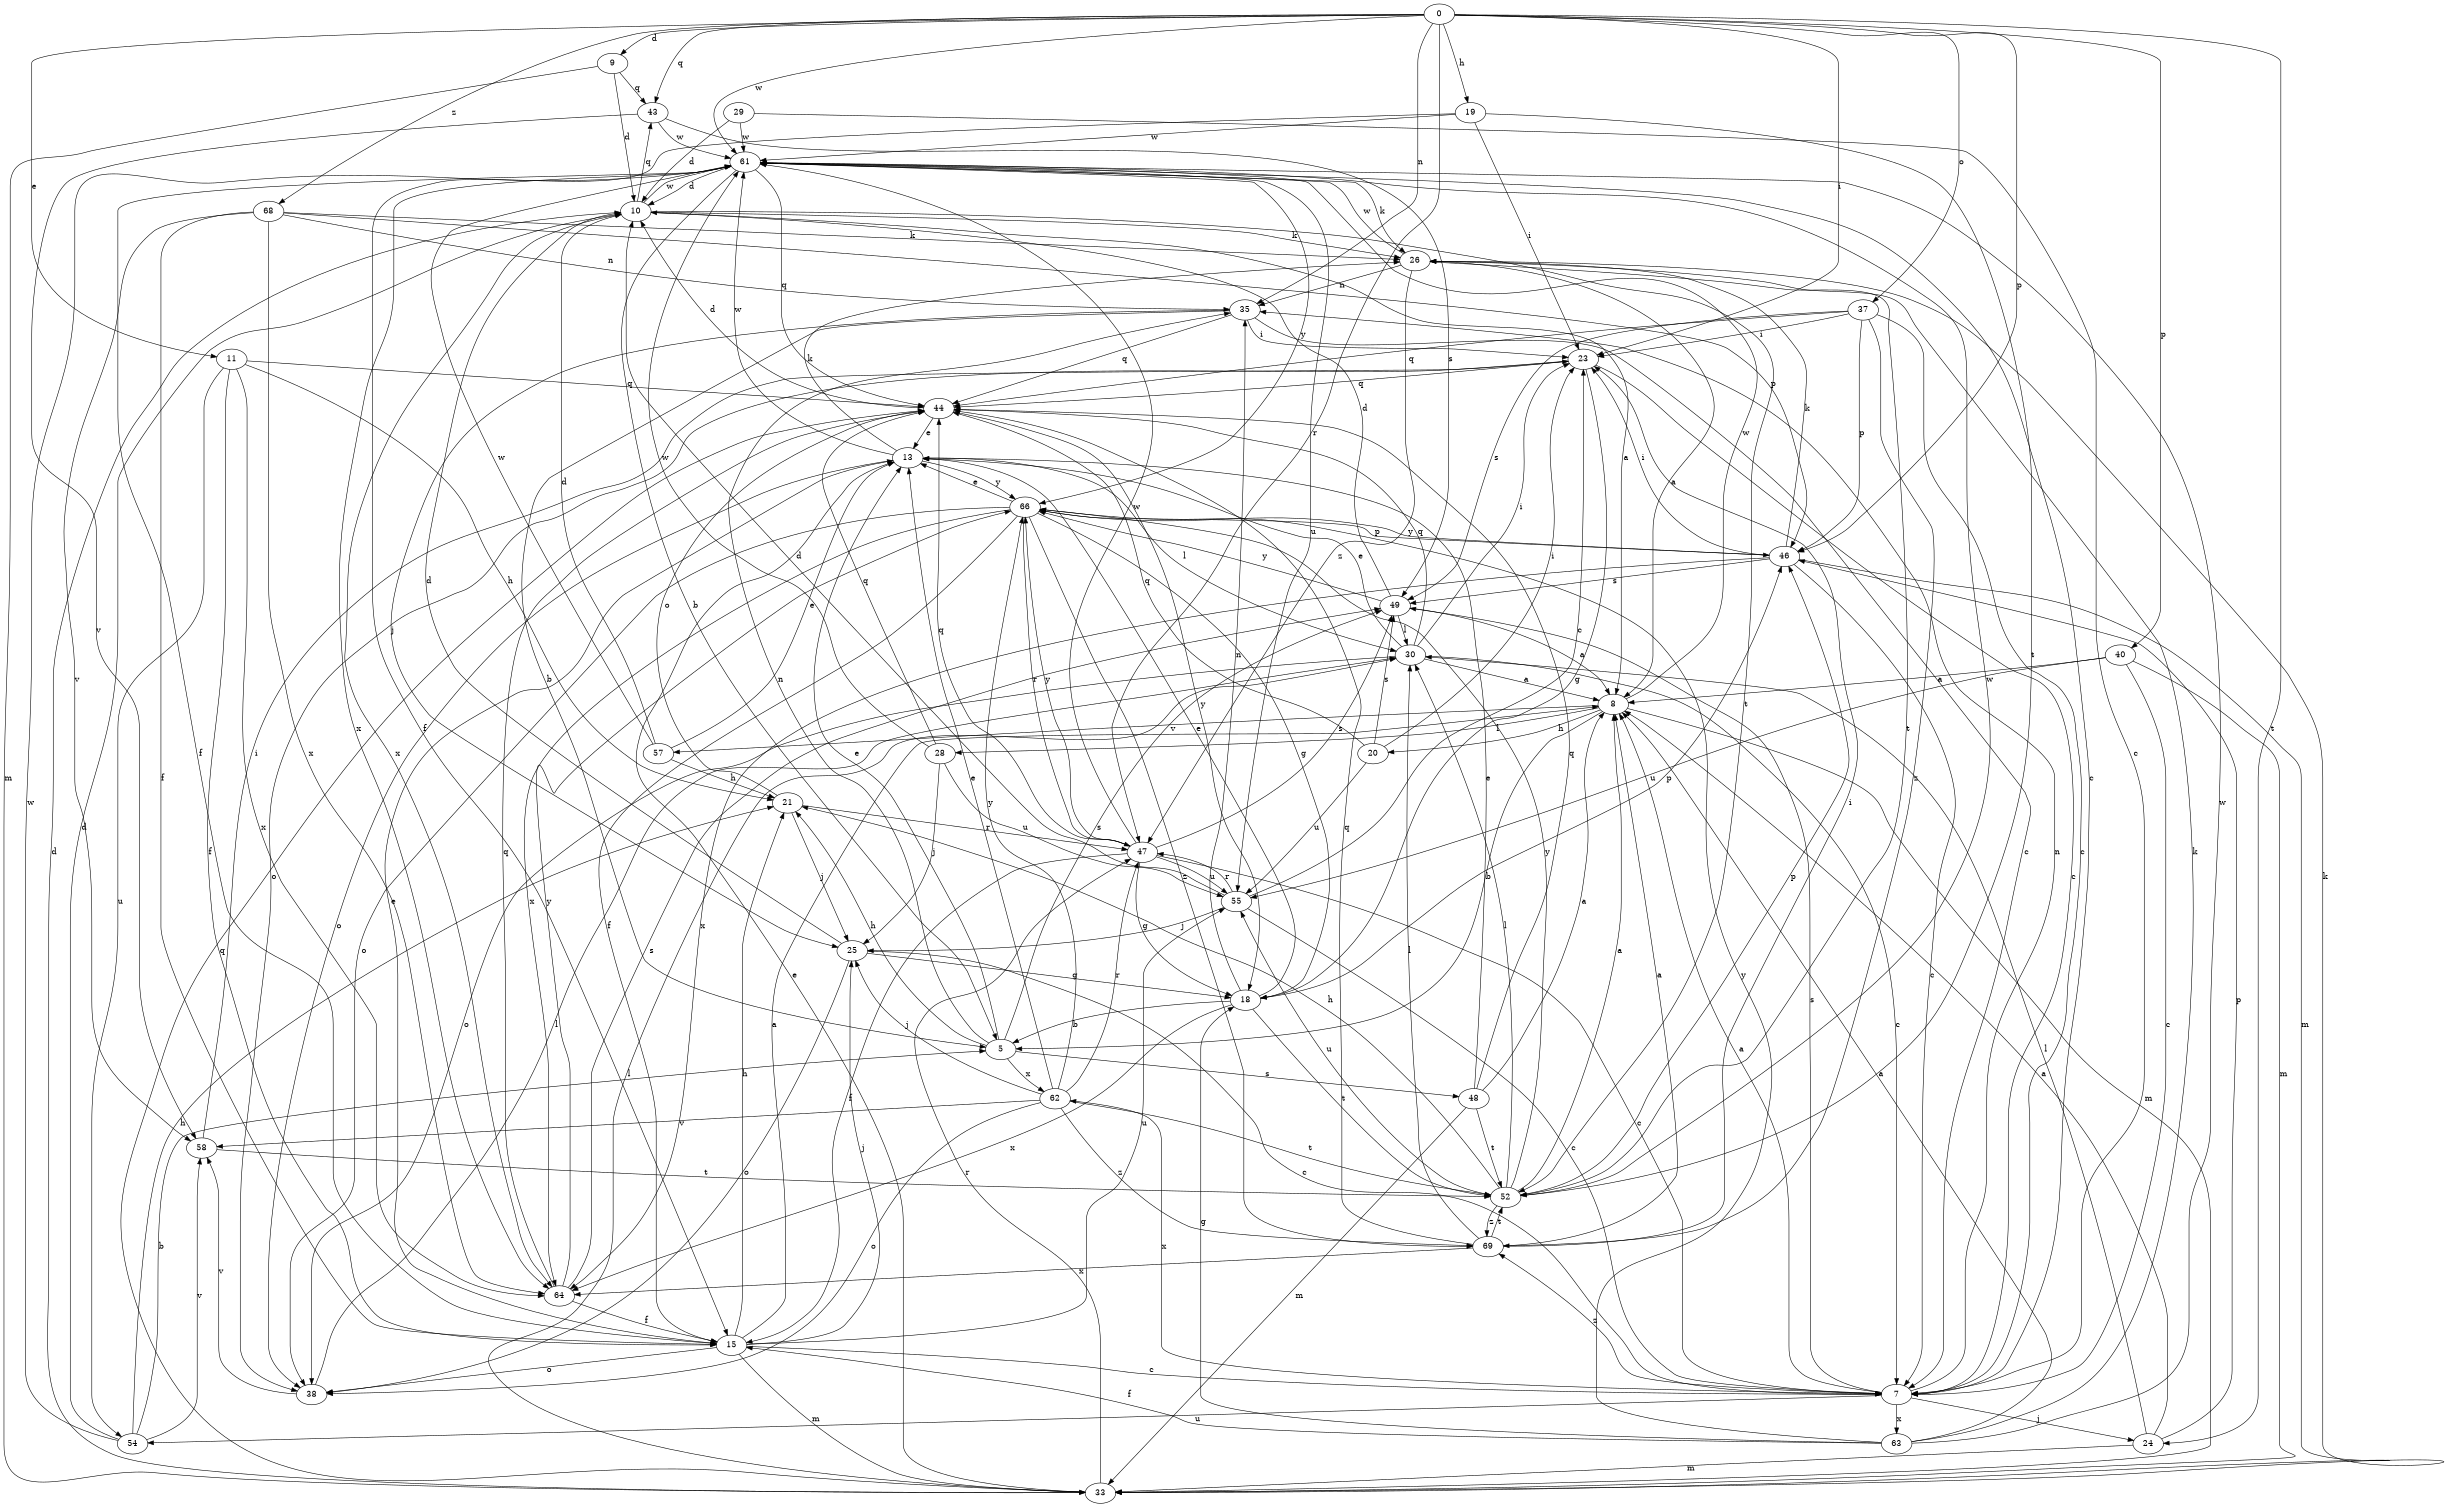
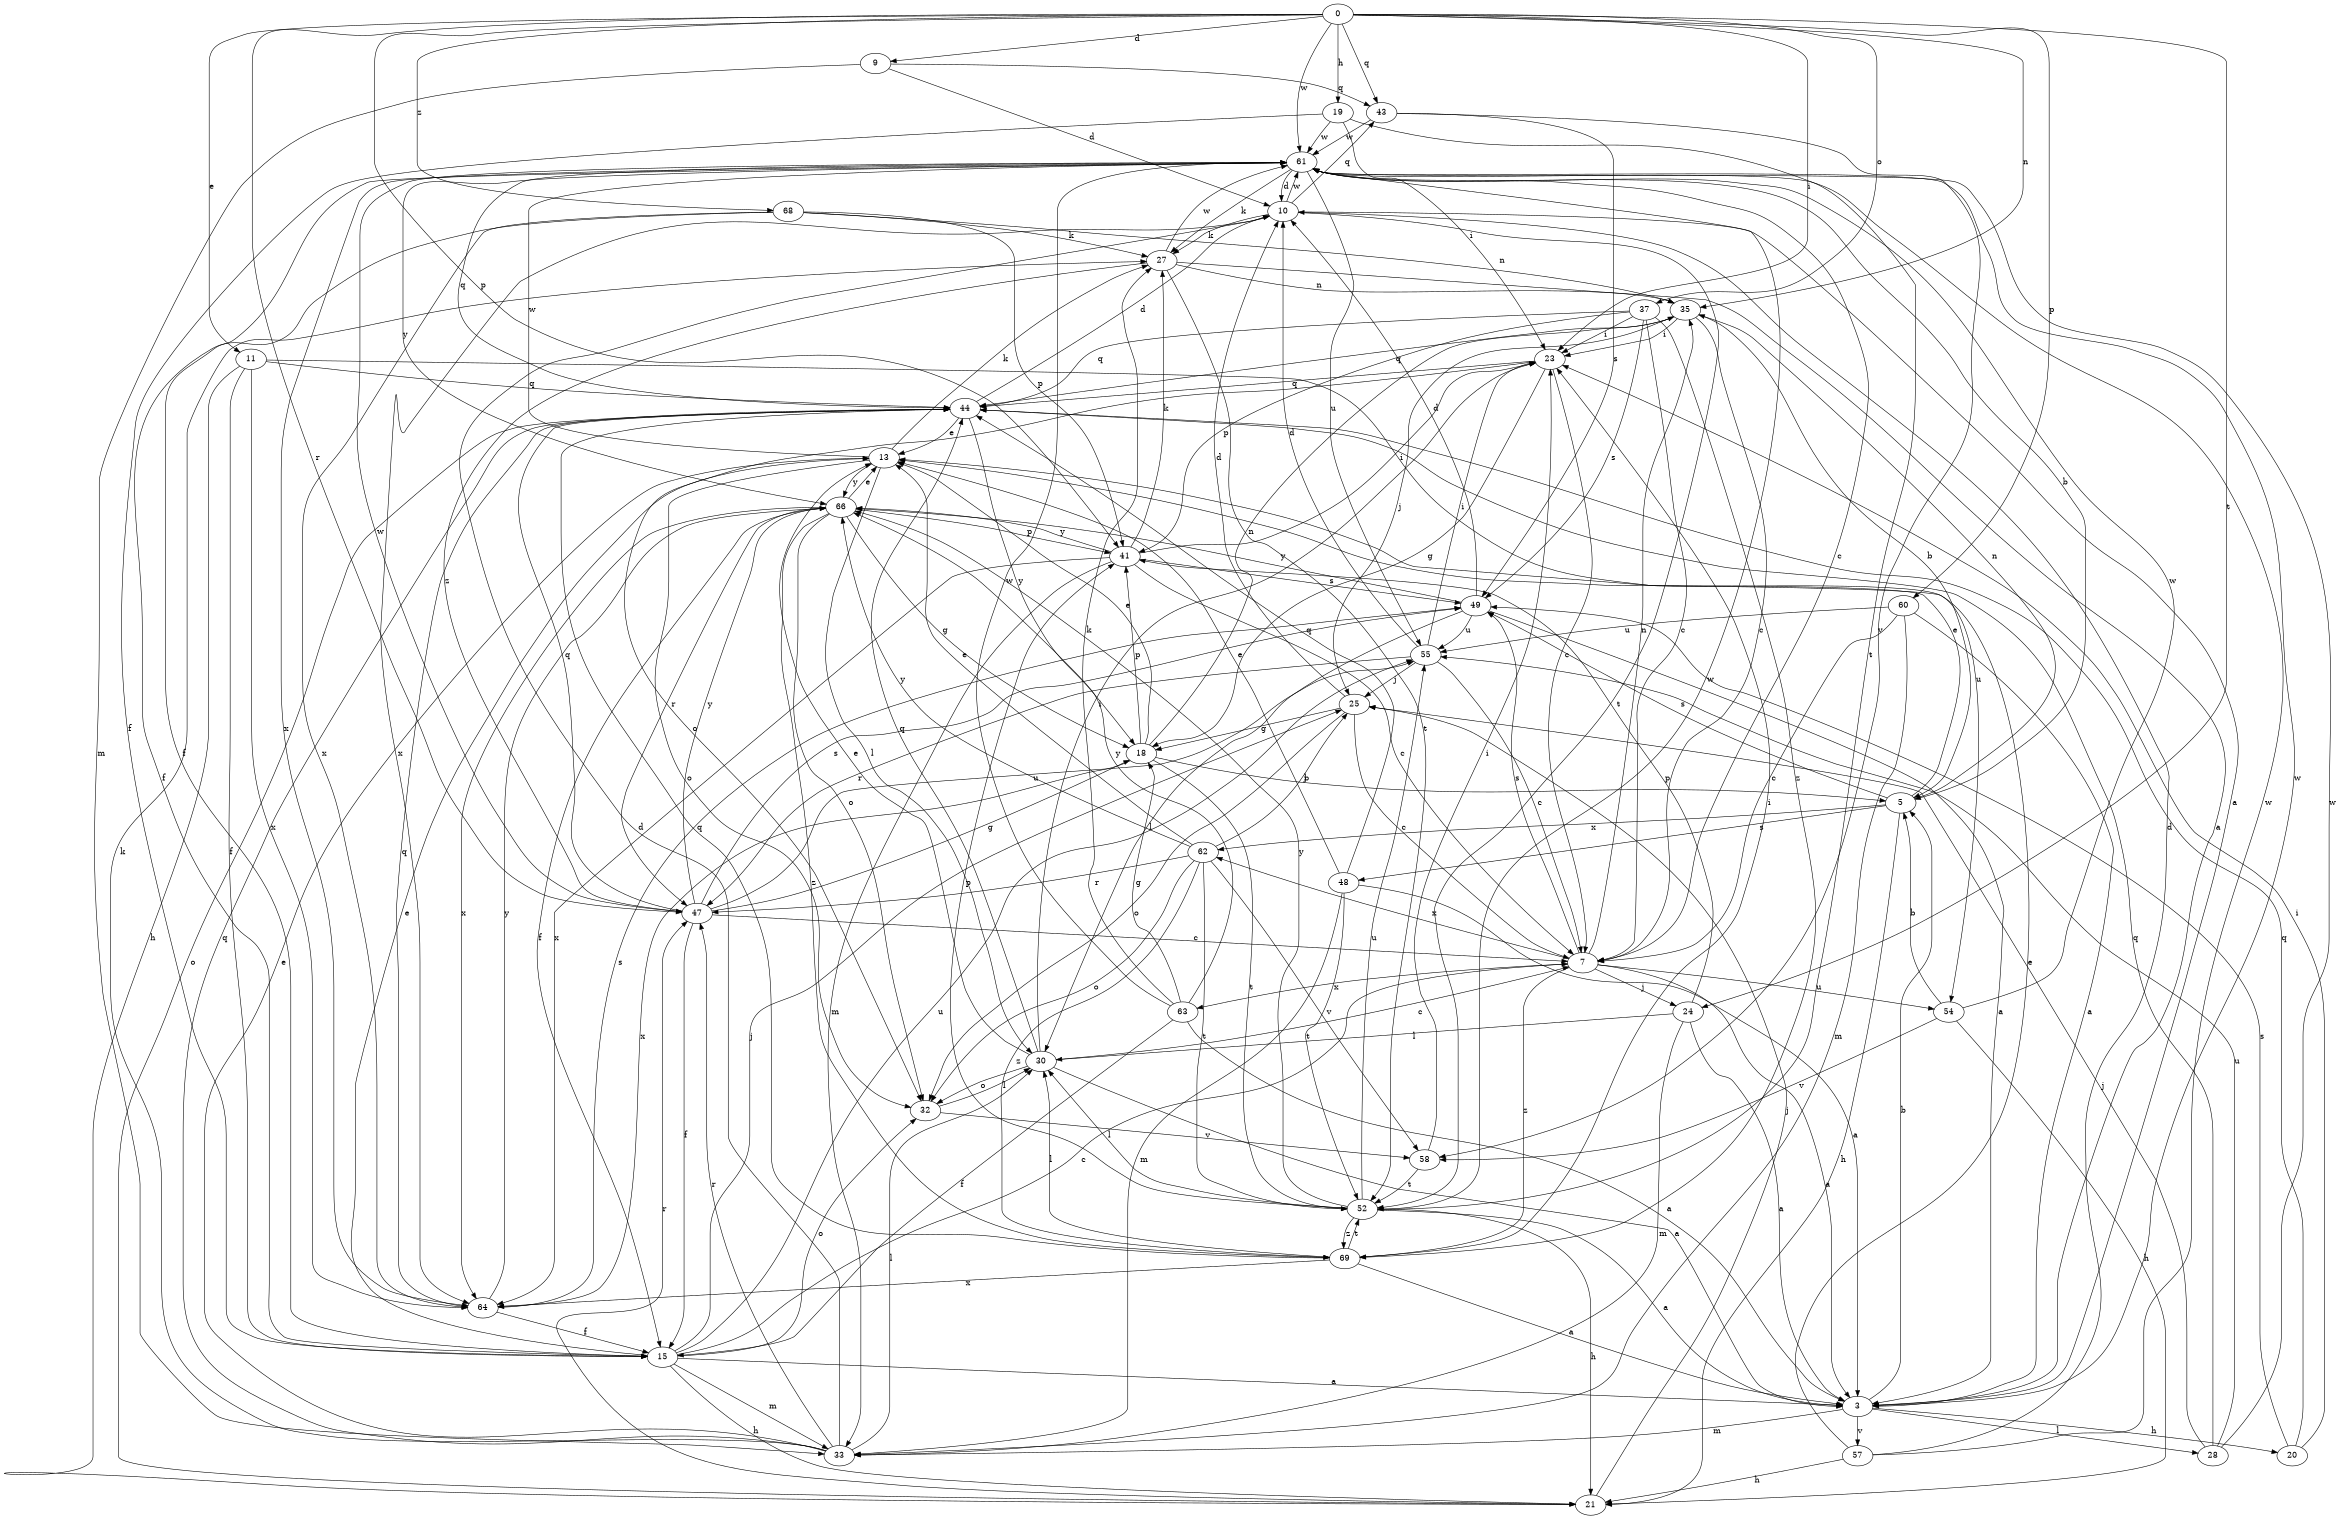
node "29": removed
node "26": label "26" -> "27"
node "46": label "46" -> "41"
edge "55" -> "23": label "c" -> "i"
edge "68" -> "58": removed, label "v"
node "40": label "40" -> "60"
node "8": label "8" -> "3"
edge "54" -> "10": removed, label "d"
edge "20" -> "55": now "49" -> "55"
node "38": label "38" -> "32"
